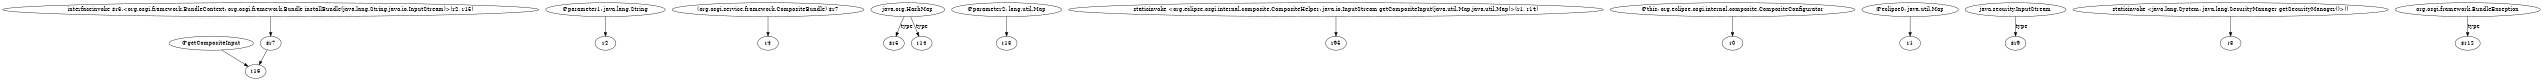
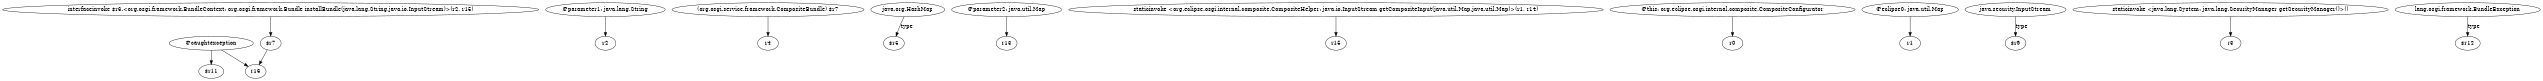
node "@parameter2: lang.util.Map": label "@parameter2: lang.util.Map" -> "@parameter2: java.util.Map"
node "org.osgi.framework.BundleException": label "org.osgi.framework.BundleException" -> "lang.osgi.framework.BundleException"
node "@getCompositeInput": label "@getCompositeInput" -> "@caughtexception"
node "r14": removed
node "r95": label "r95" -> "r15"
node "$r11": added
